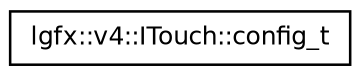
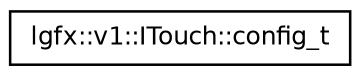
node "lgfx::v4::ITouch::config_t": label "lgfx::v4::ITouch::config_t" -> "lgfx::v1::ITouch::config_t"
